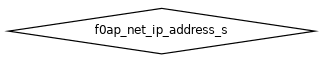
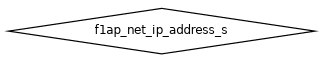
node "f0ap_net_ip_address_s": label "f0ap_net_ip_address_s" -> "f1ap_net_ip_address_s"
